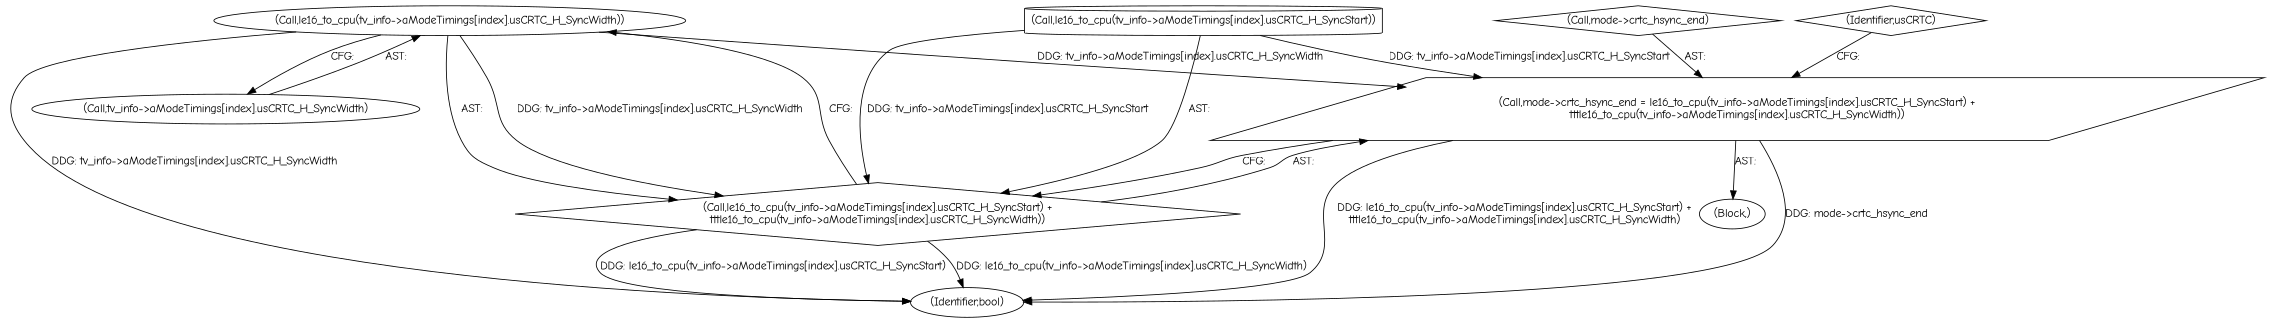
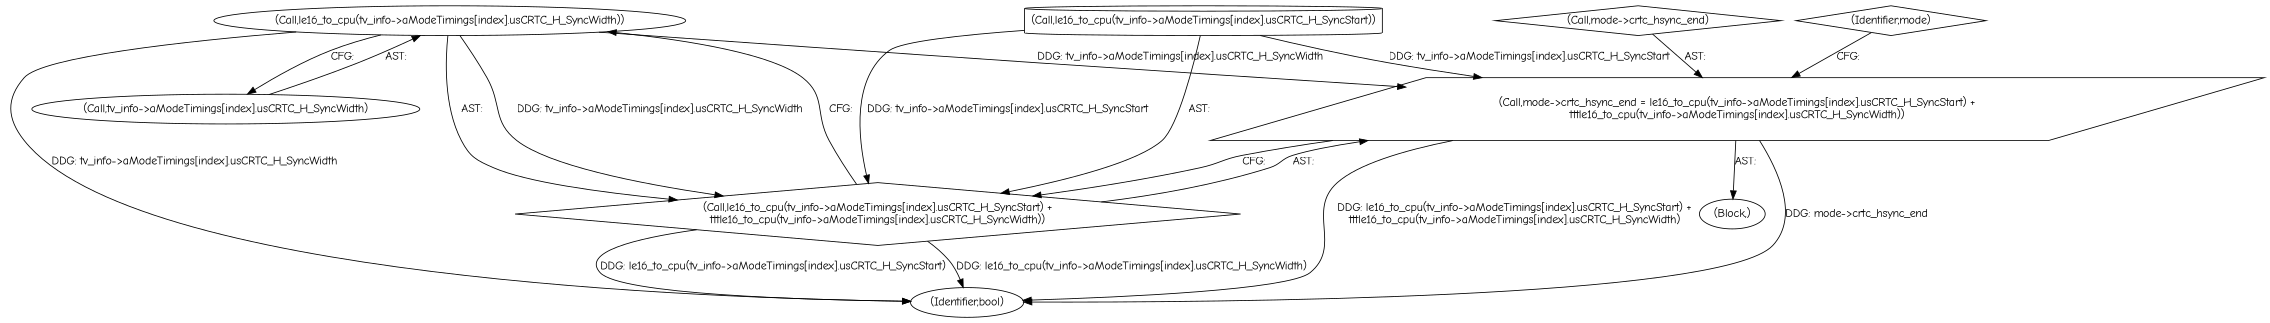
node "(Identifier,usCRTC)": label "(Identifier,usCRTC)" -> "(Identifier,mode)"
